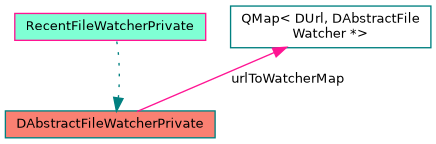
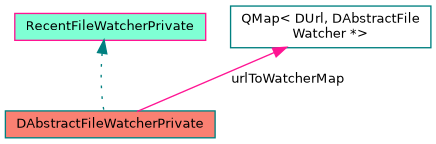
edge "RecentFileWatcherPrivate" -> "DAbstractFileWatcherPrivate": reversed
